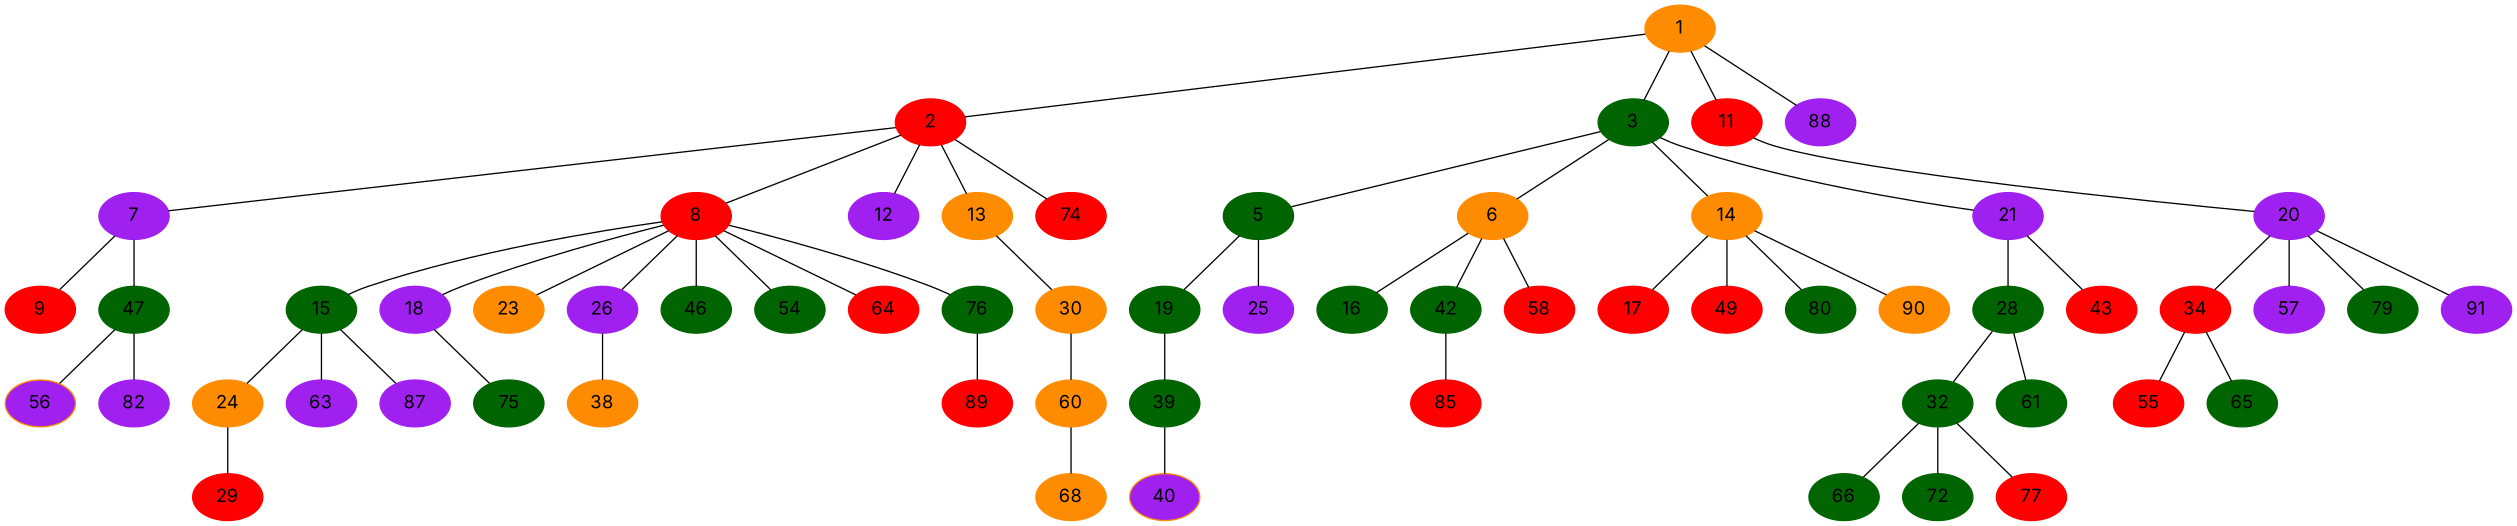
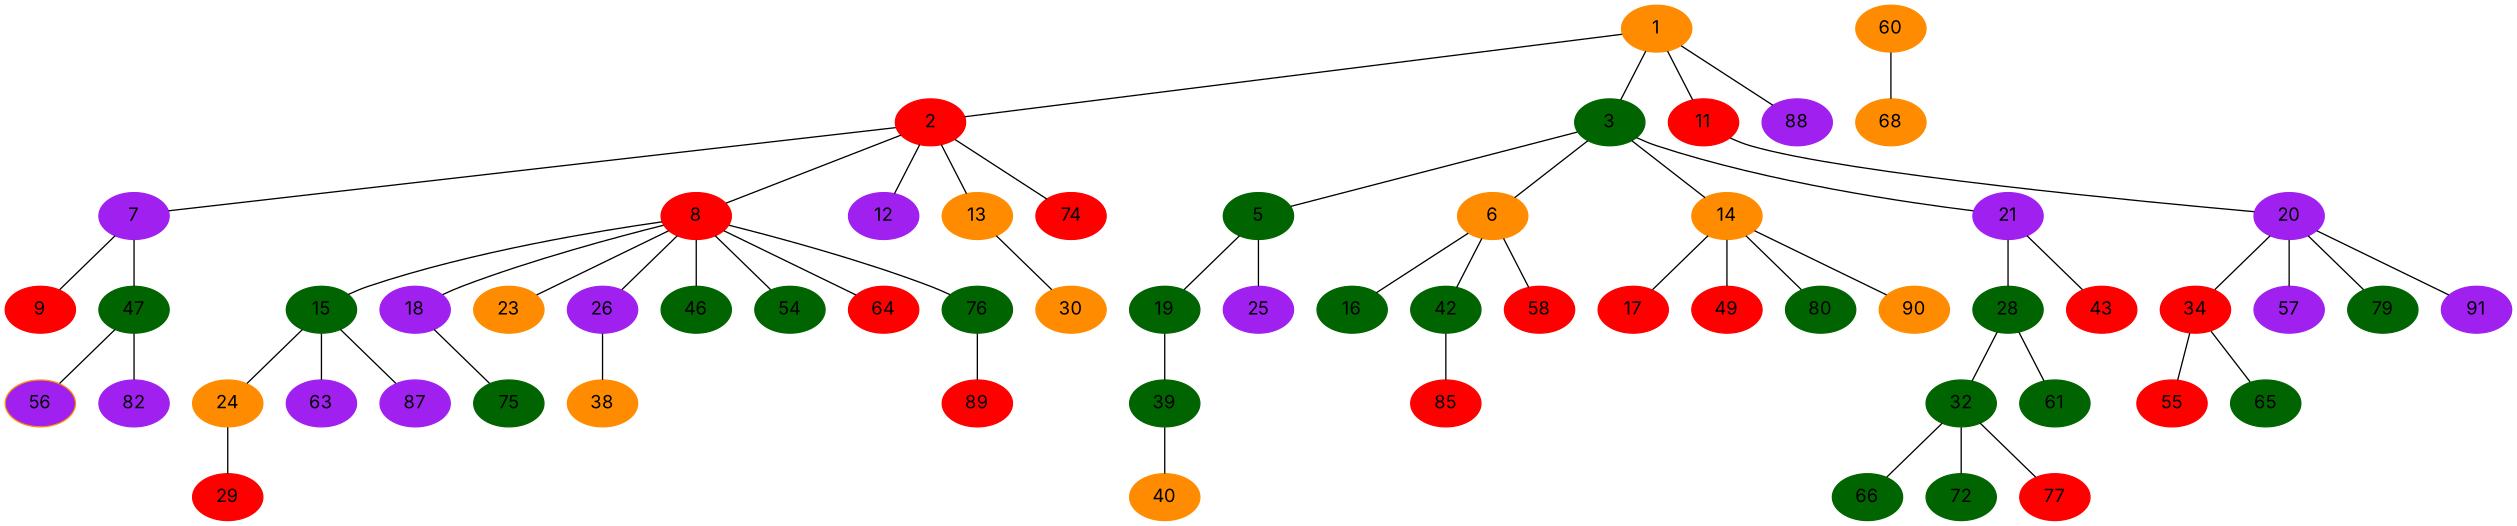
edge "30" -- "60": removed
node "40": fillcolor purple -> darkorange
